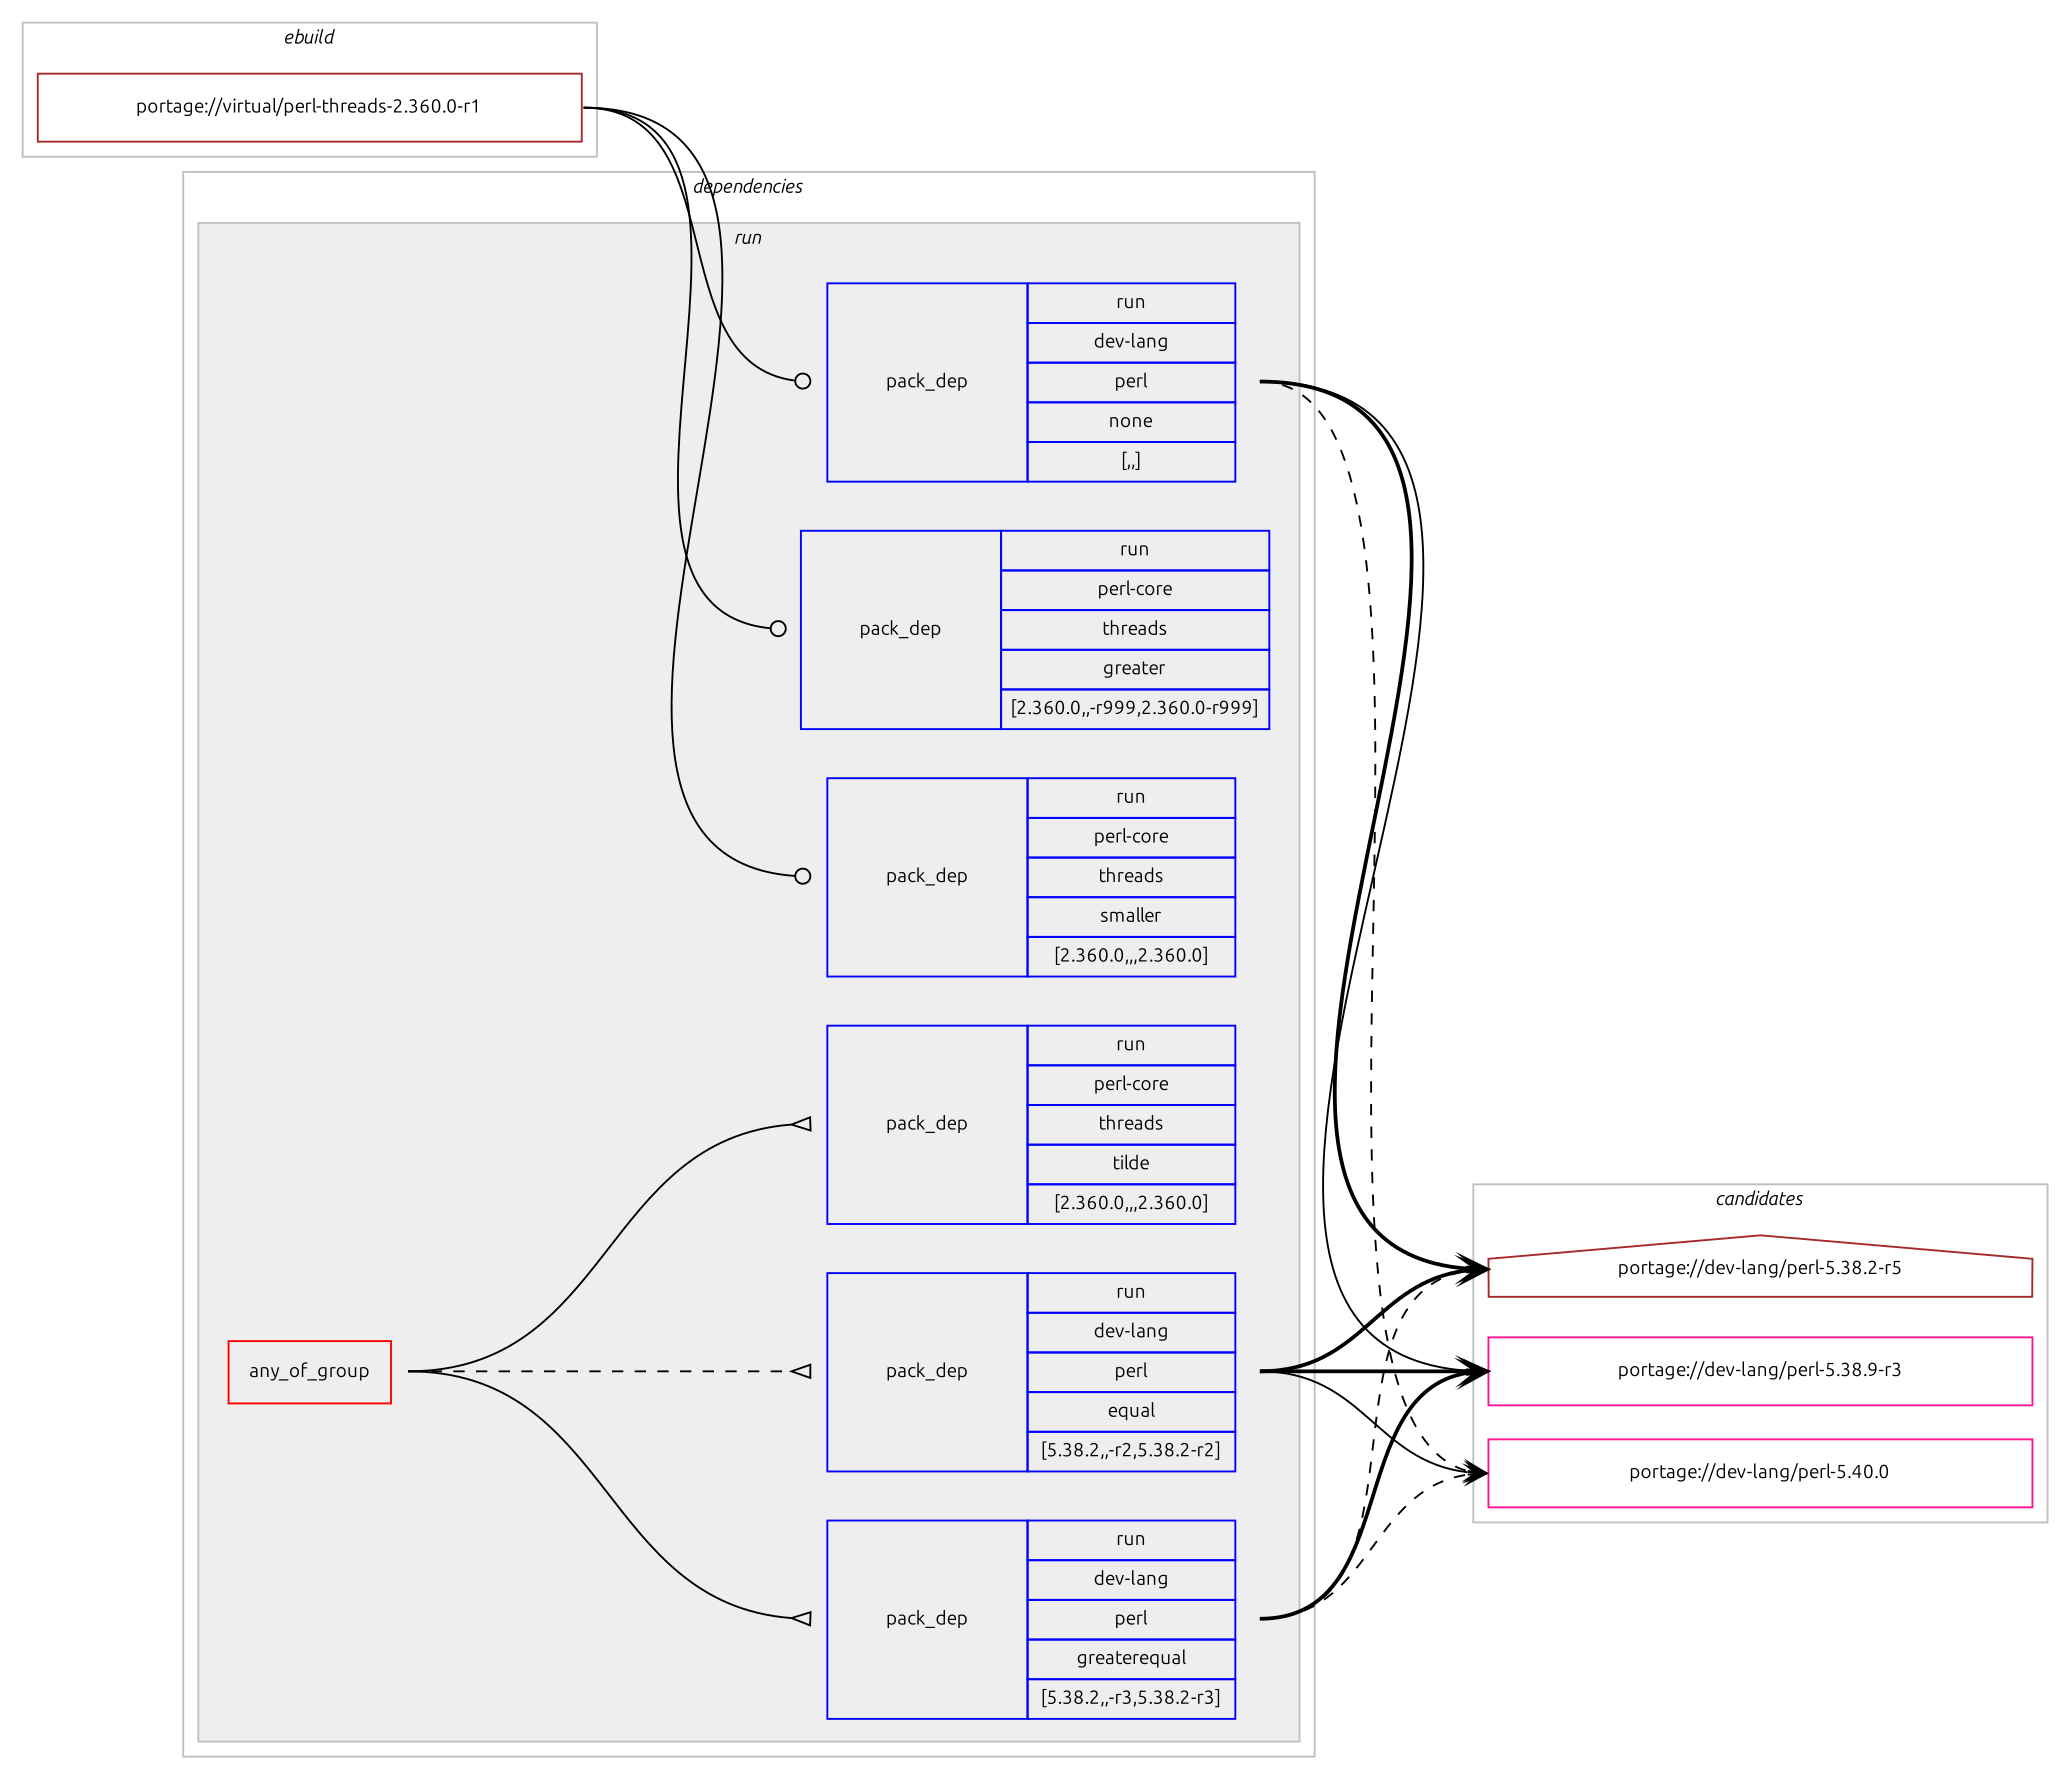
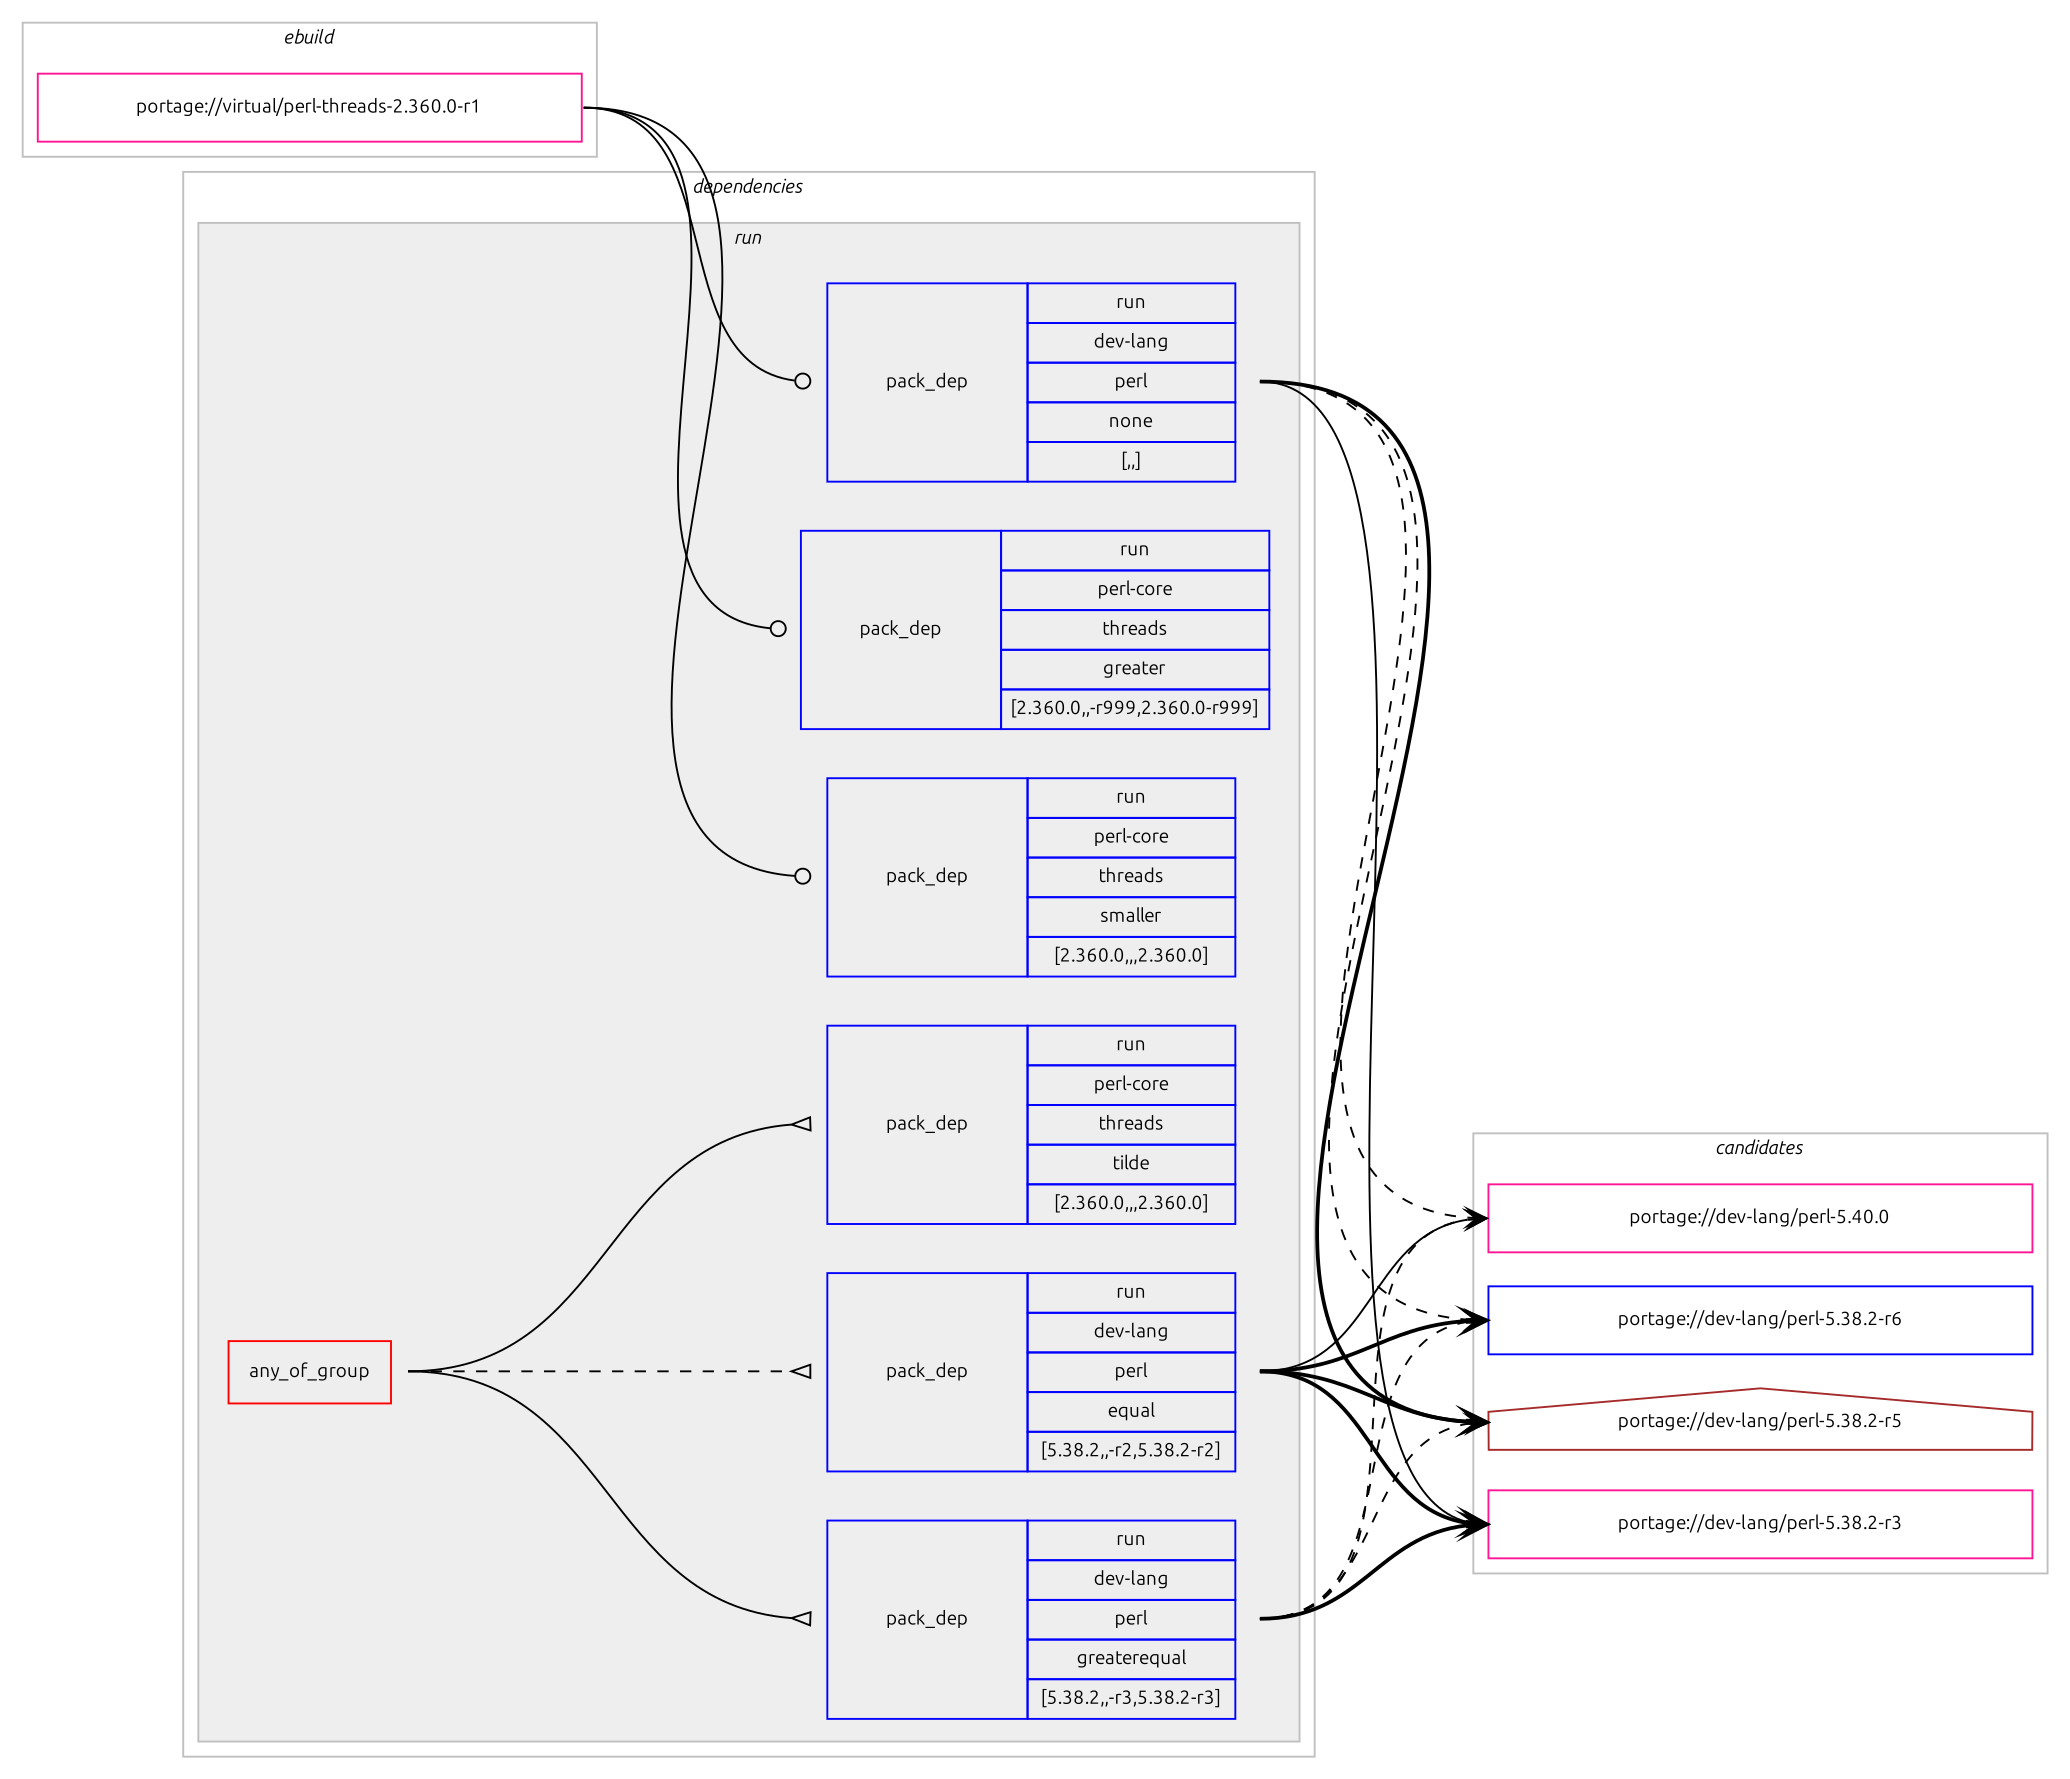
node "portage://virtual/perl-threads-2.360.0-r1": color brown -> deeppink
node "portage://dev-lang/perl-5.38.2-r6": added
node "portage://dev-lang/perl-5.38.9-r3": label "portage://dev-lang/perl-5.38.9-r3" -> "portage://dev-lang/perl-5.38.2-r3"
